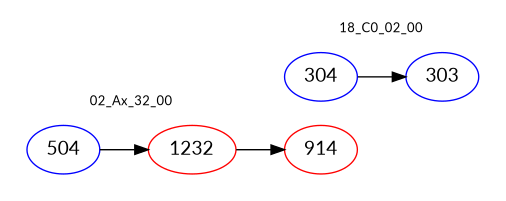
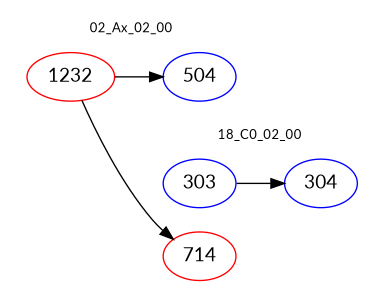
edge "304" -> "303": reversed
cluster "02_Ax_32_00": label "02_Ax_32_00" -> "02_Ax_02_00"
edge "504" -> "1232": reversed
node "914": label "914" -> "714"
